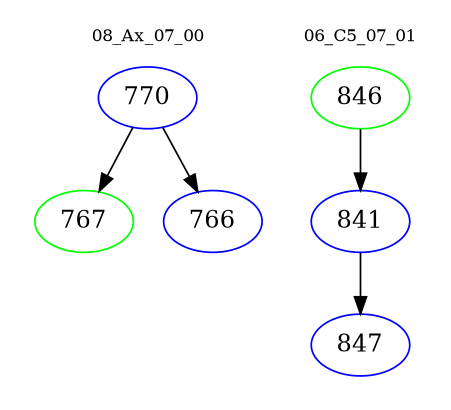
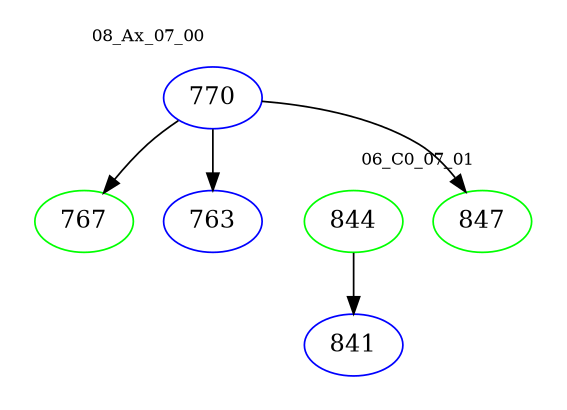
cluster "06_C5_07_01": label "06_C5_07_01" -> "06_C0_07_01"
node "846": label "846" -> "844"
node "766": label "766" -> "763"
edge "841" -> "847": now "770" -> "847"
node "847": color blue -> green
